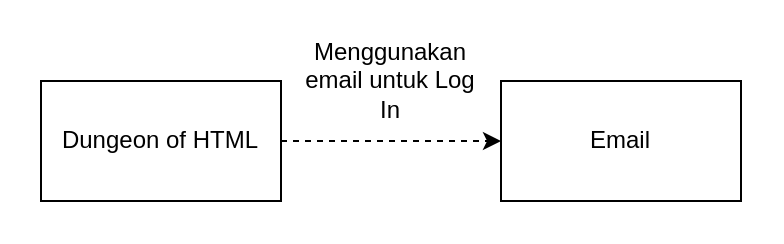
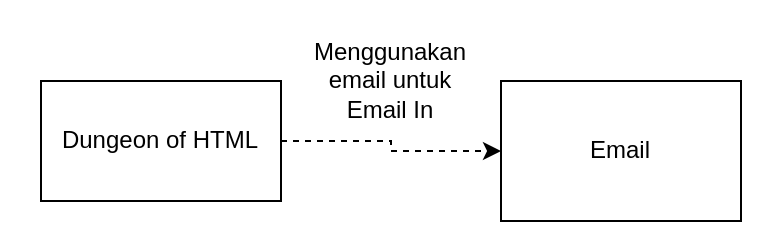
node "Menggunakan email untuk Log In": label "Menggunakan email untuk Log In" -> "Menggunakan email untuk Email In"
node "Email": size 240x120 -> 240x140
